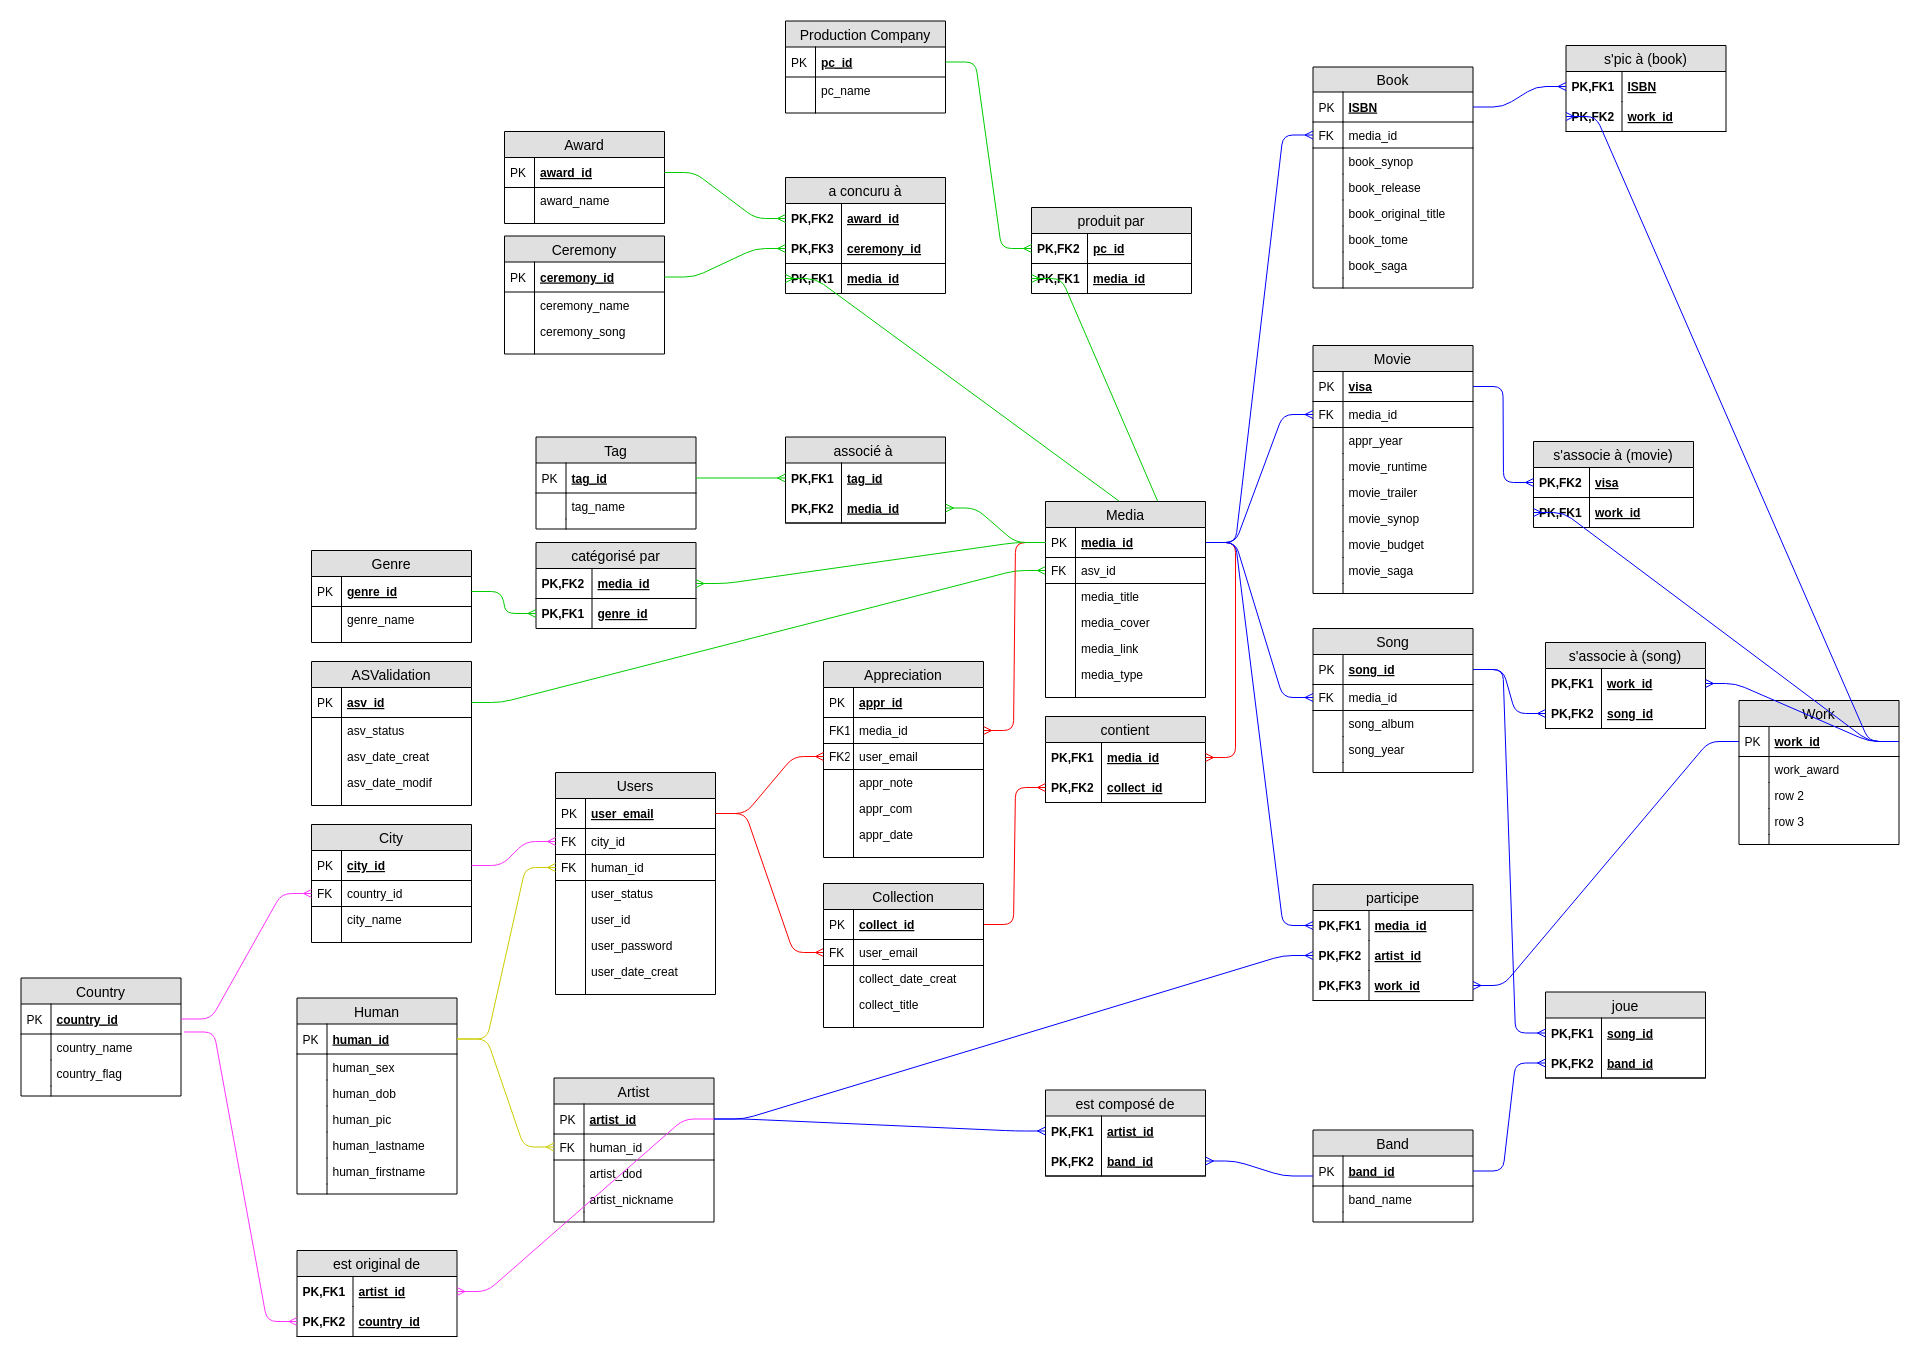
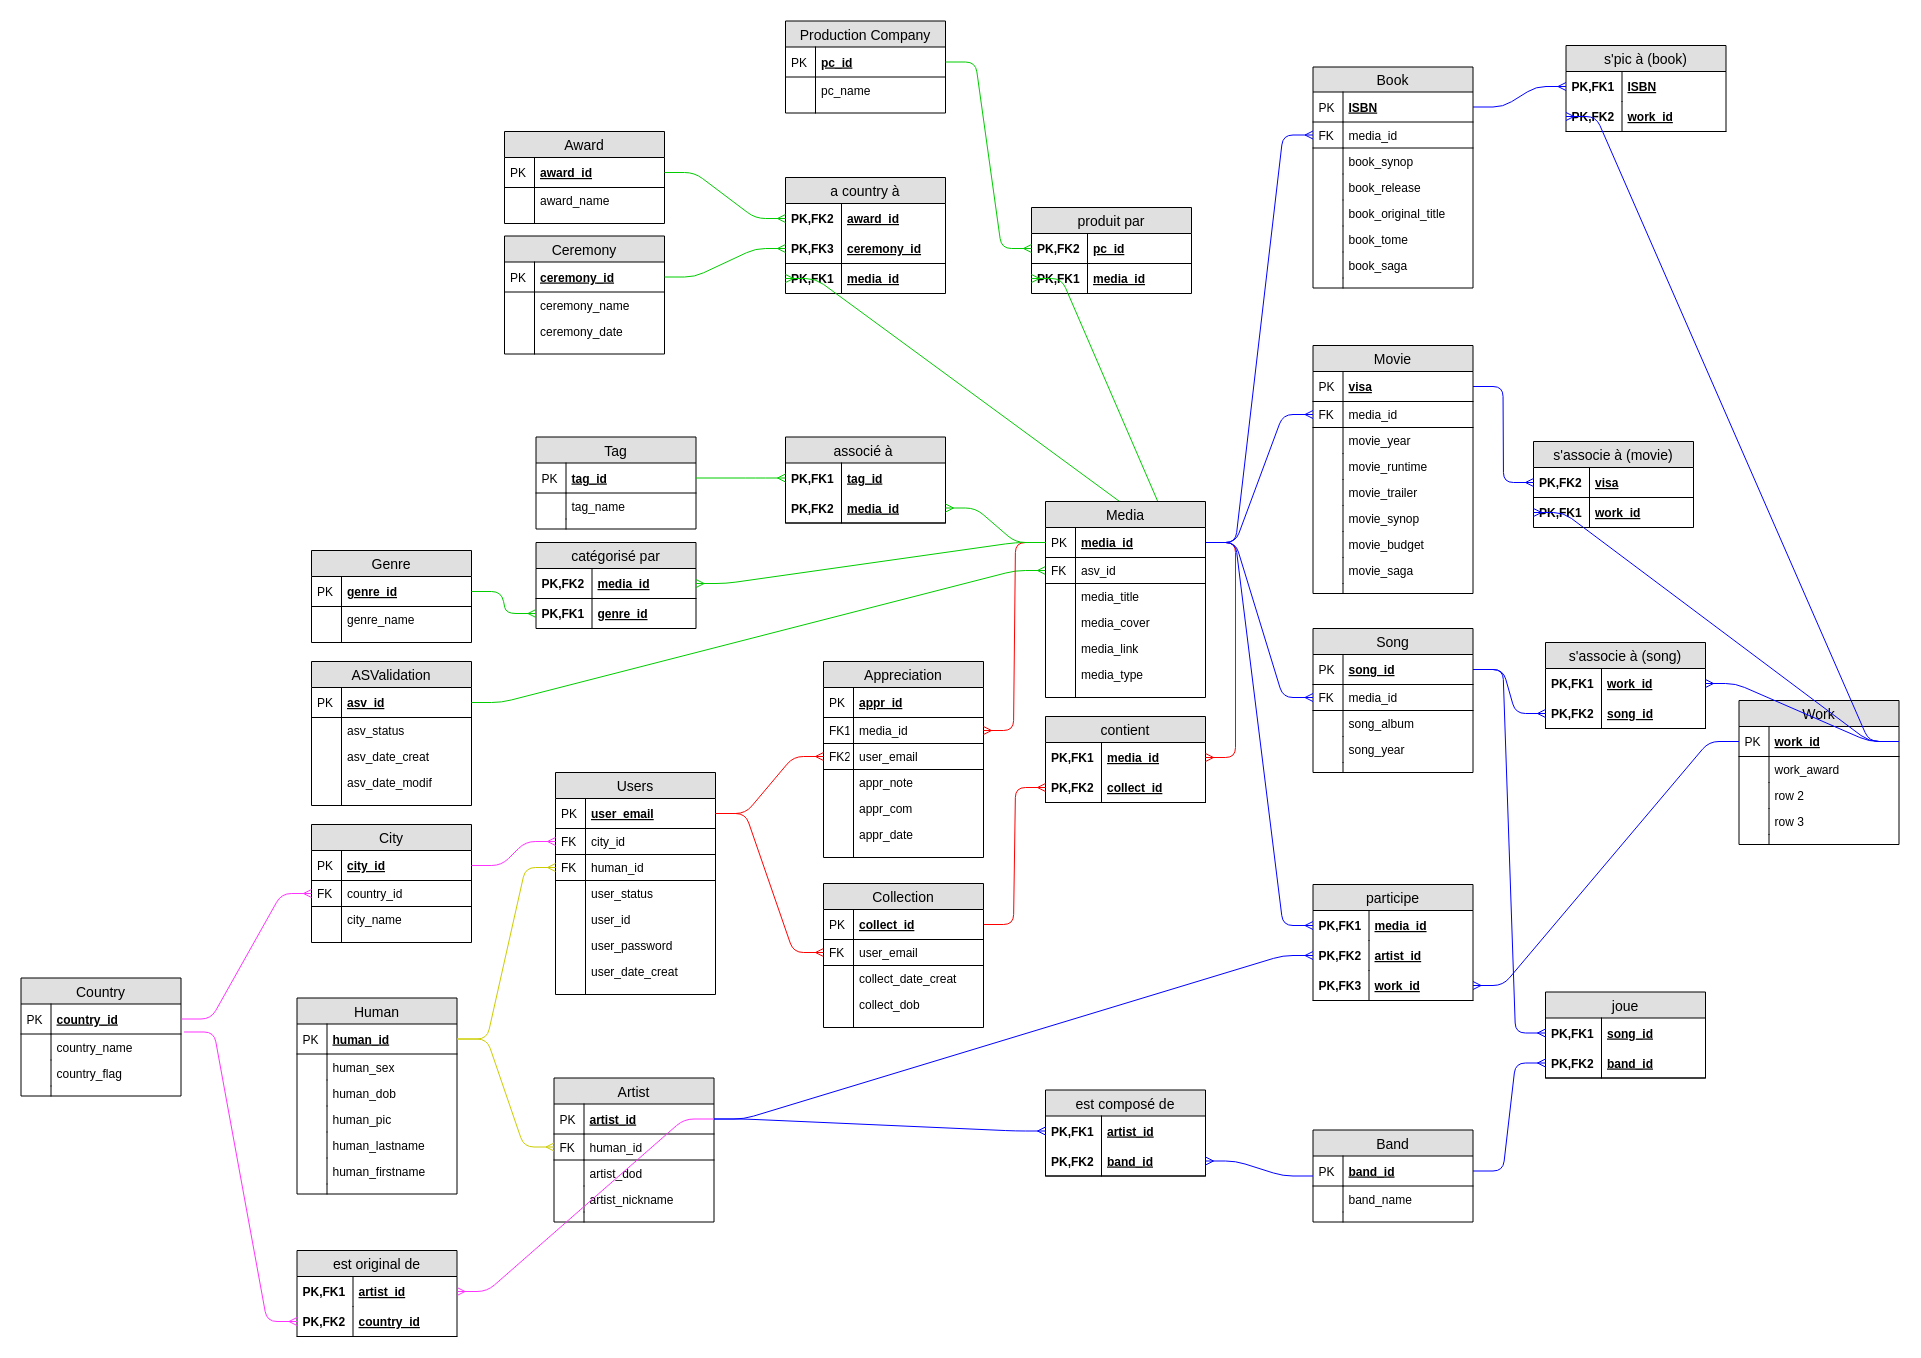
node "a concuru à": label "a concuru à" -> "a country à"
node "ceremony_song": label "ceremony_song" -> "ceremony_date"
node "appr_year": label "appr_year" -> "movie_year"
node "collect_title": label "collect_title" -> "collect_dob"
